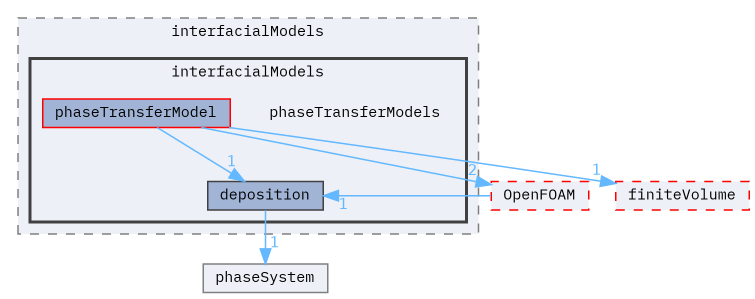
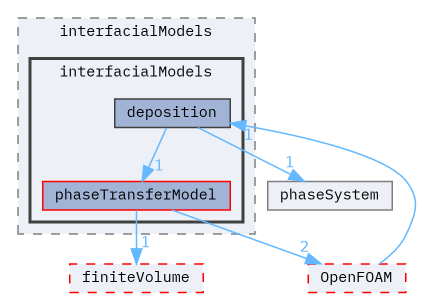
node "phaseTransferModels": removed
edge "phaseTransferModel" -> "deposition": reversed
